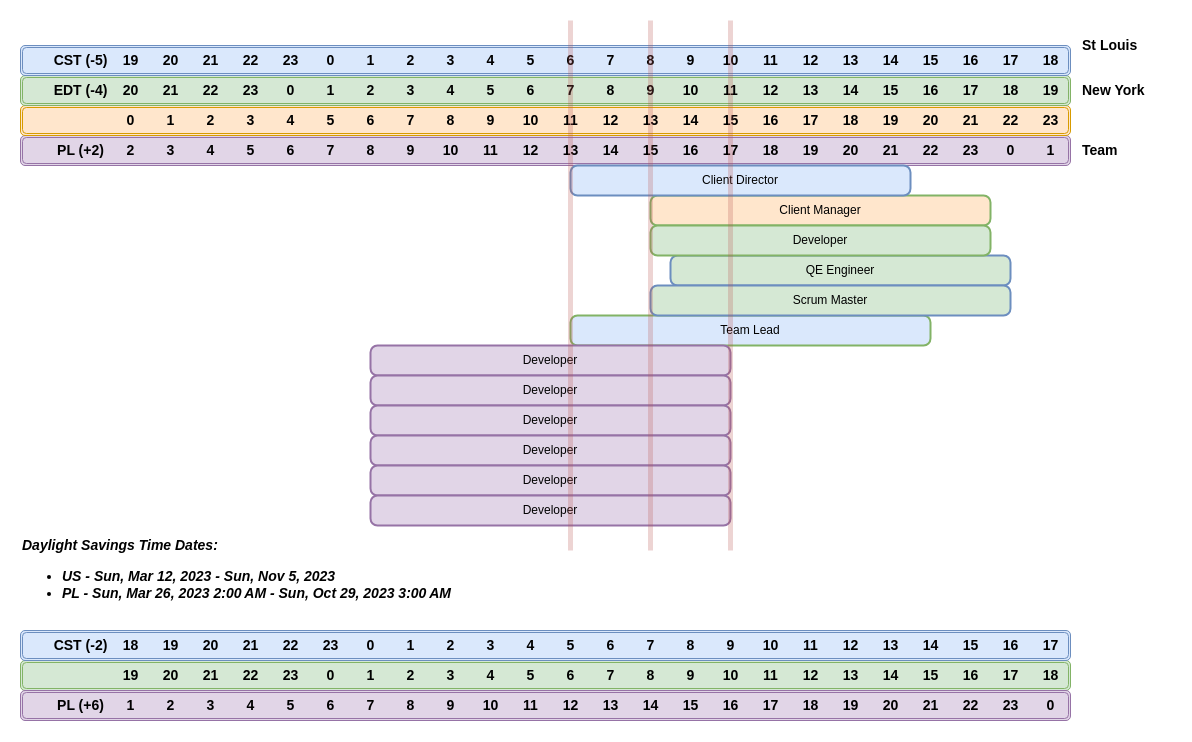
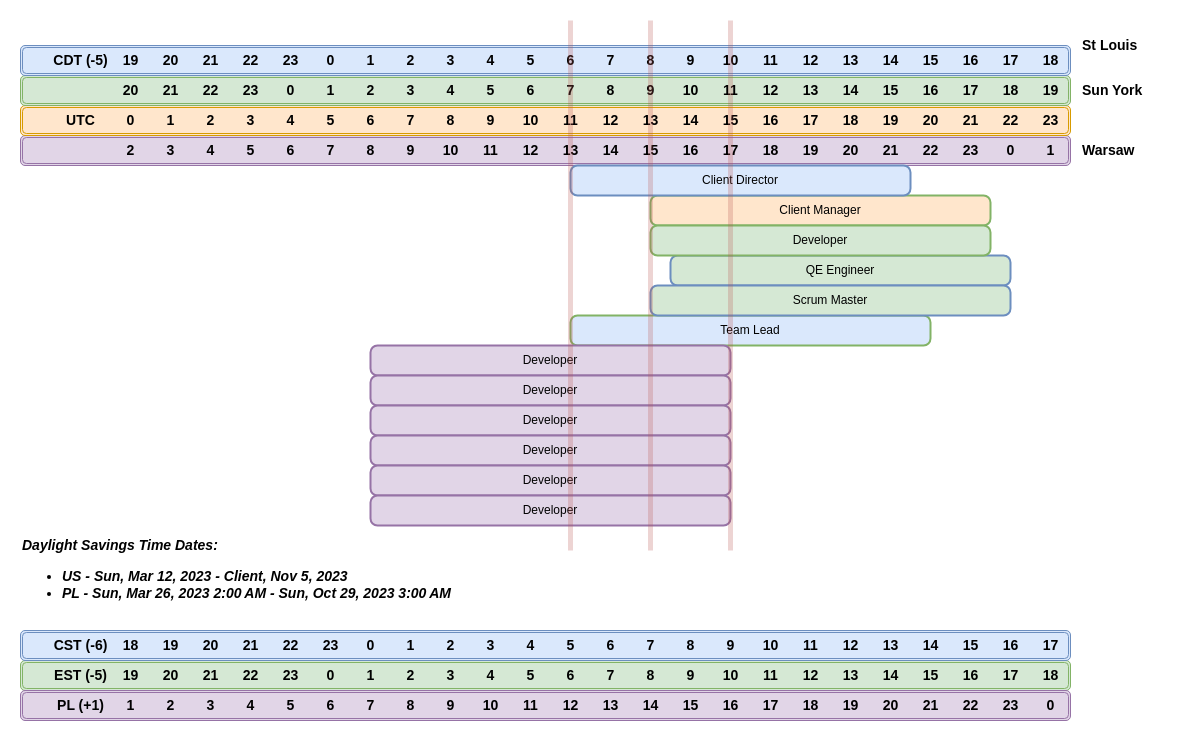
node "CST (-5)": label "CST (-5)" -> "CDT (-5)"
node "EDT (-4)": removed
node "New York": label "New York" -> "Sun York"
node "UTC": added
node "PL (+2)": removed
node "Team": label "Team" -> "Warsaw"
node "Daylight Savings Time Dates:US - Sun, Mar 12, 2023 - Sun, Nov 5, 2023 PL - Sun, Mar 26, 2023 2:00 AM - Sun, Oct 29, 2023 3:00 AM": label "Daylight Savings Time Dates:US - Sun, Mar 12, 2023 - Sun, Nov 5, 2023 PL - Sun, Mar 26, 2023 2:00 AM - Sun, Oct 29, 2023 3:00 AM" -> "Daylight Savings Time Dates:US - Sun, Mar 12, 2023 - Client, Nov 5, 2023 PL - Sun, Mar 26, 2023 2:00 AM - Sun, Oct 29, 2023 3:00 AM"
node "CST (-2)": label "CST (-2)" -> "CST (-6)"
node "EST (-5)": added
node "PL (+6)": label "PL (+6)" -> "PL (+1)"
